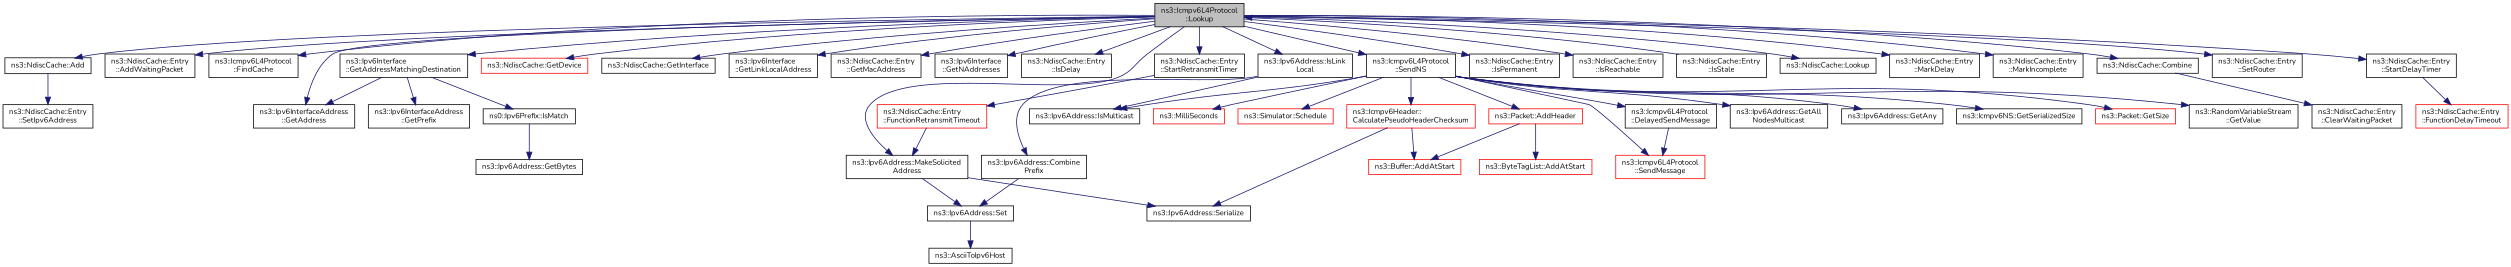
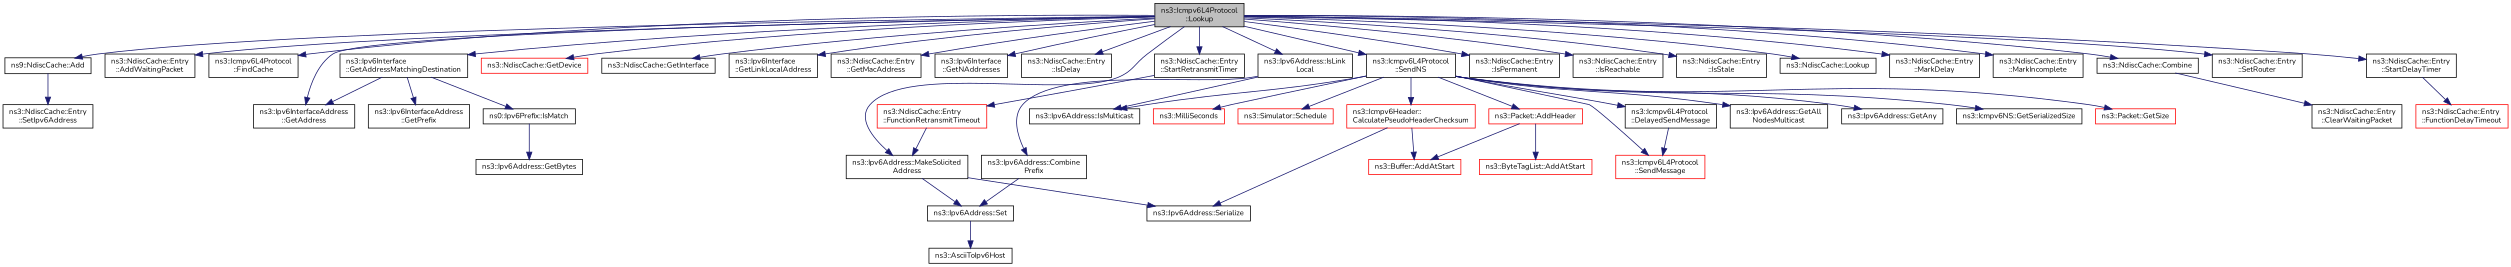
edge "ns3::NdiscCache::Entry ::IsStale" -> "ns3::Icmpv6L4Protocol ::Lookup": reversed
node "ns3::NdiscCache::Add": label "ns3::NdiscCache::Add" -> "ns9::NdiscCache::Add"
node "ns3::RandomVariableStream ::GetValue": removed
